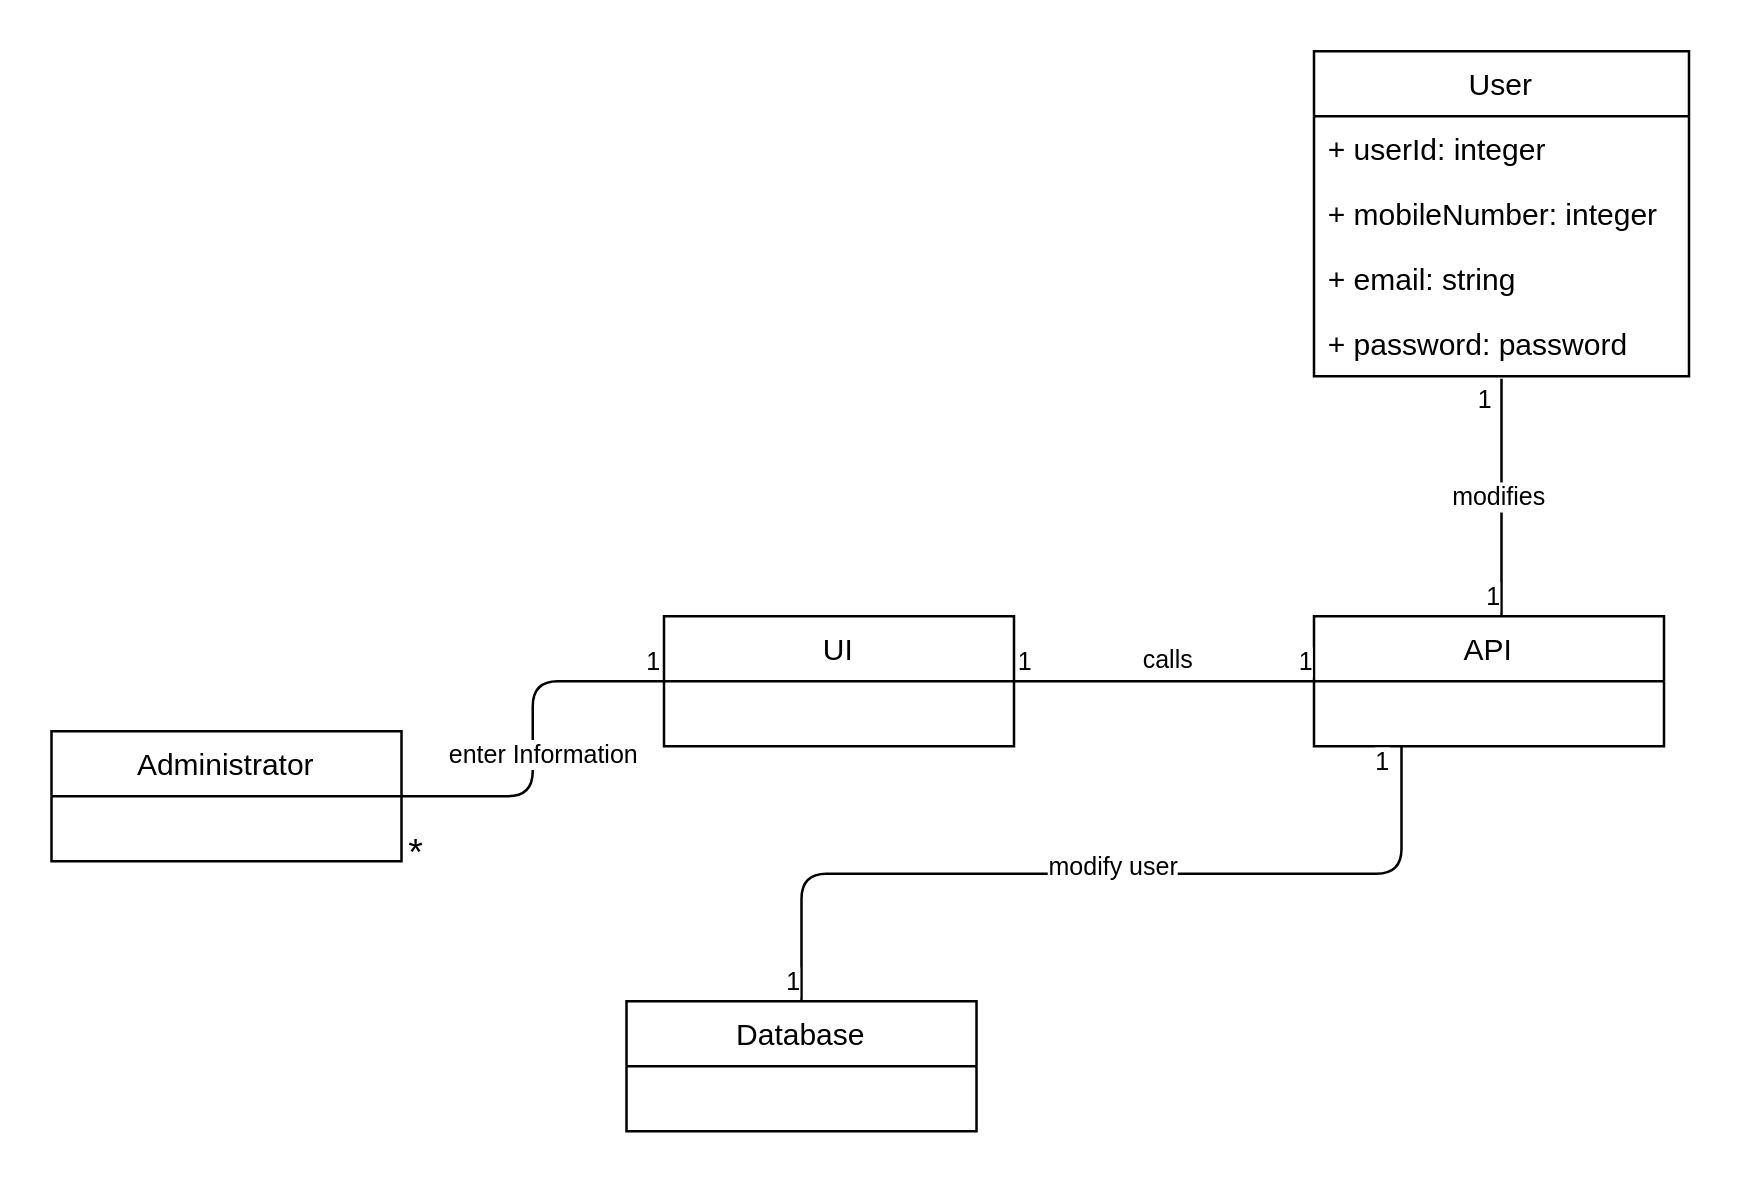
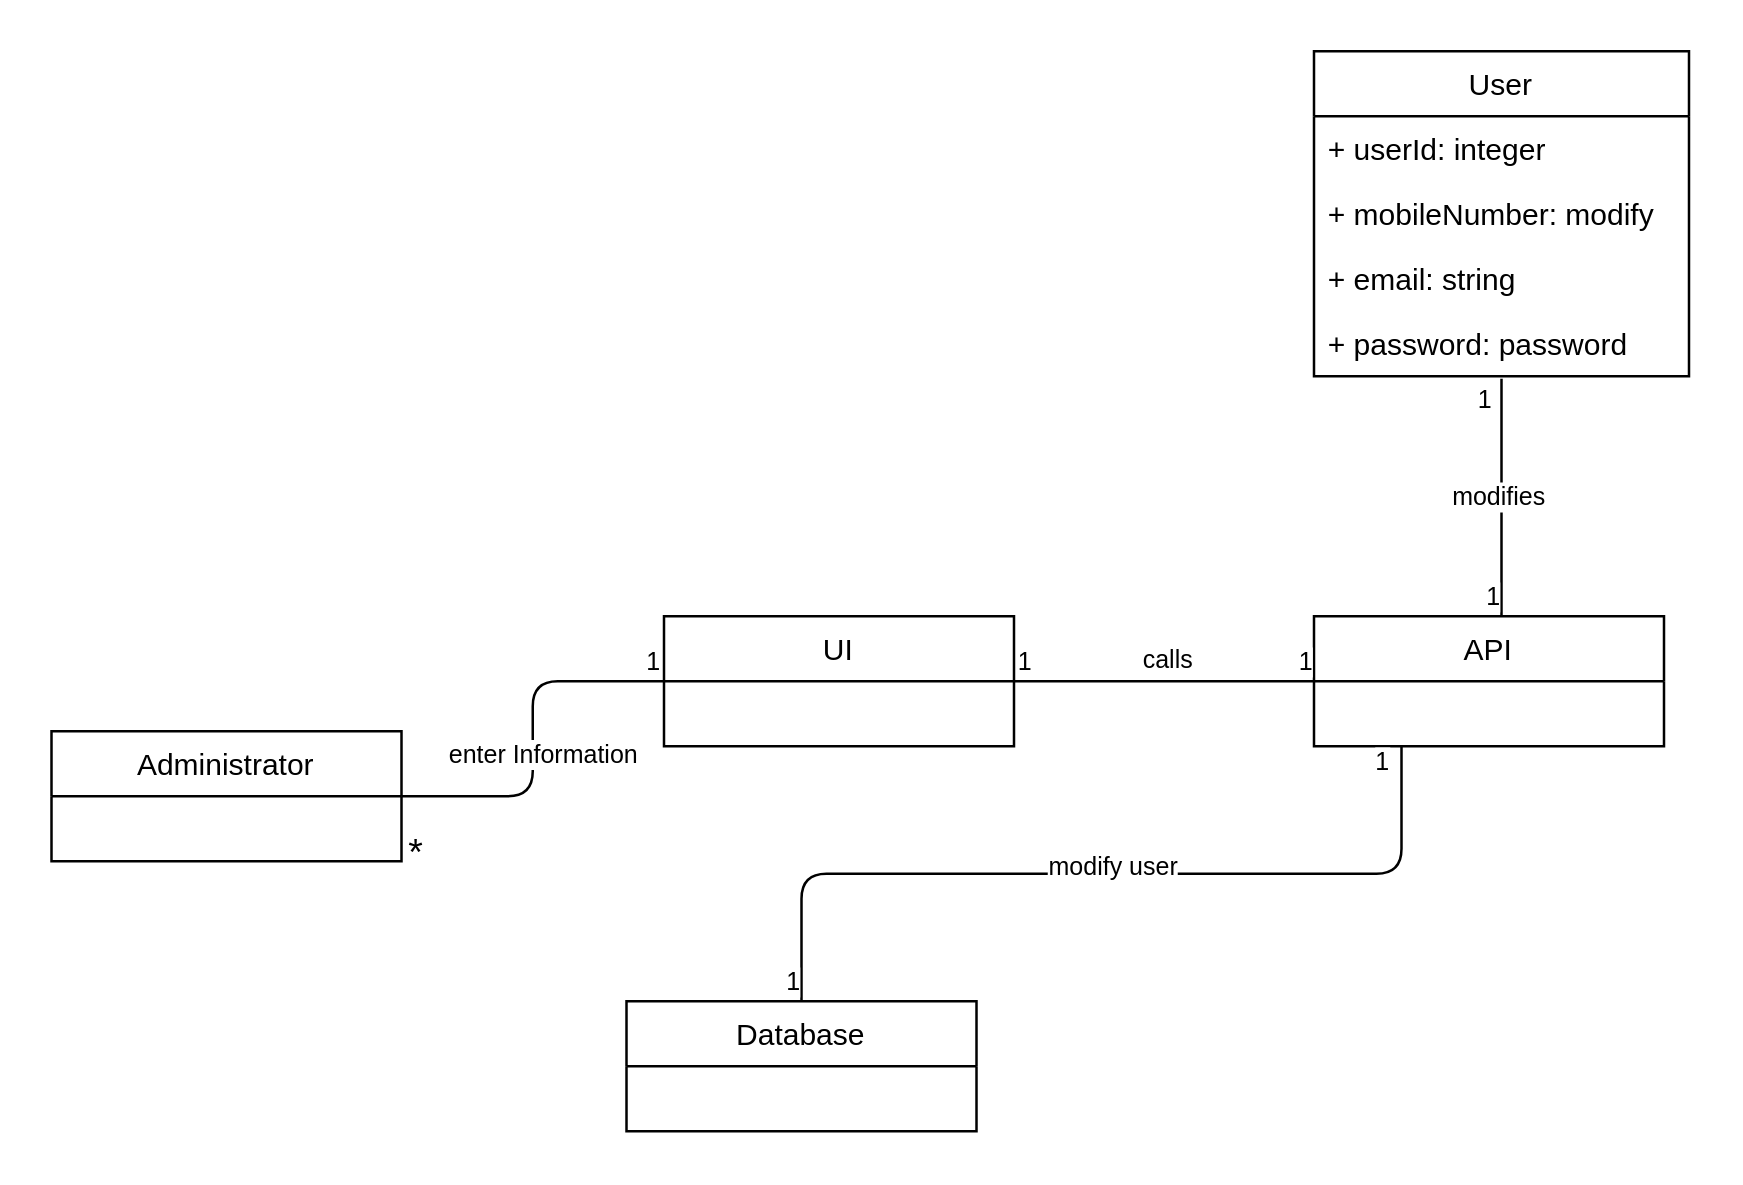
node "+ mobileNumber: integer": label "+ mobileNumber: integer" -> "+ mobileNumber: modify"
